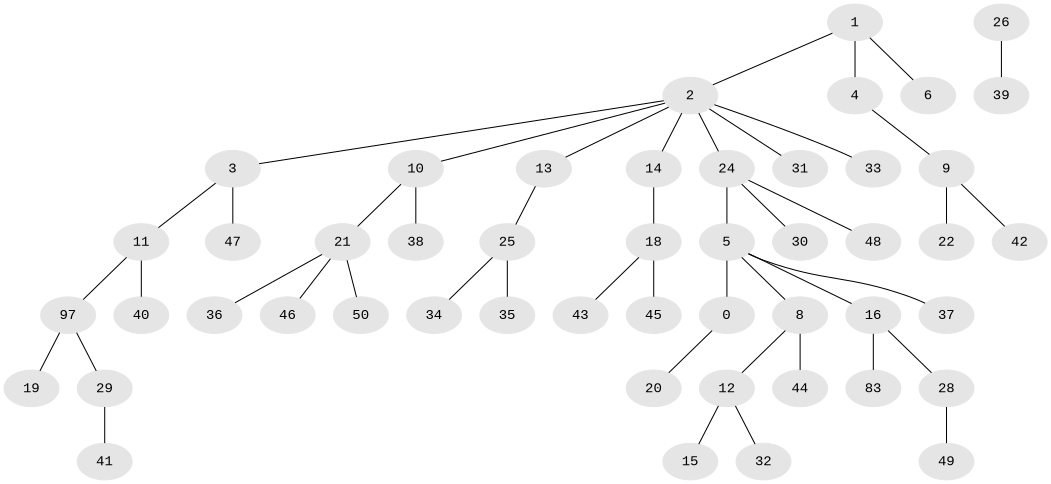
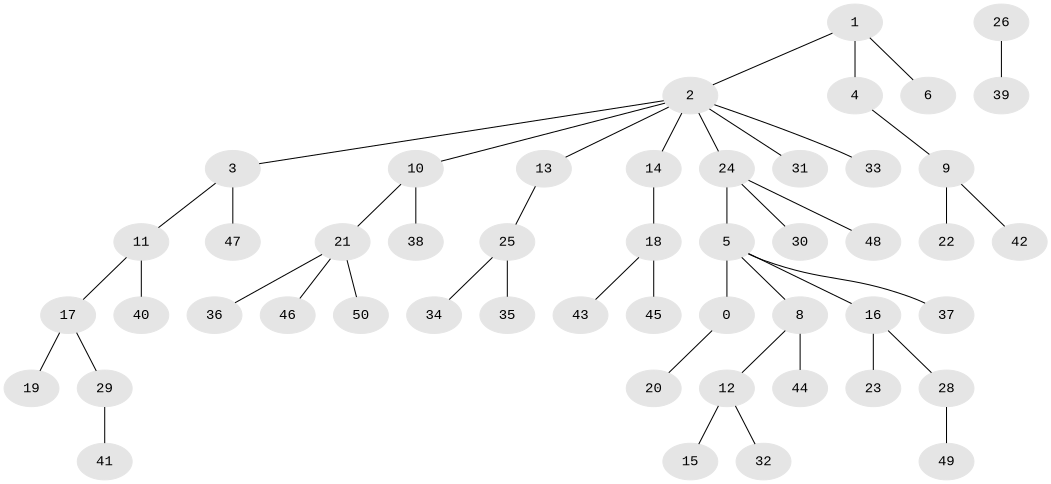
node "97": label "97" -> "17"
node "83": label "83" -> "23"
